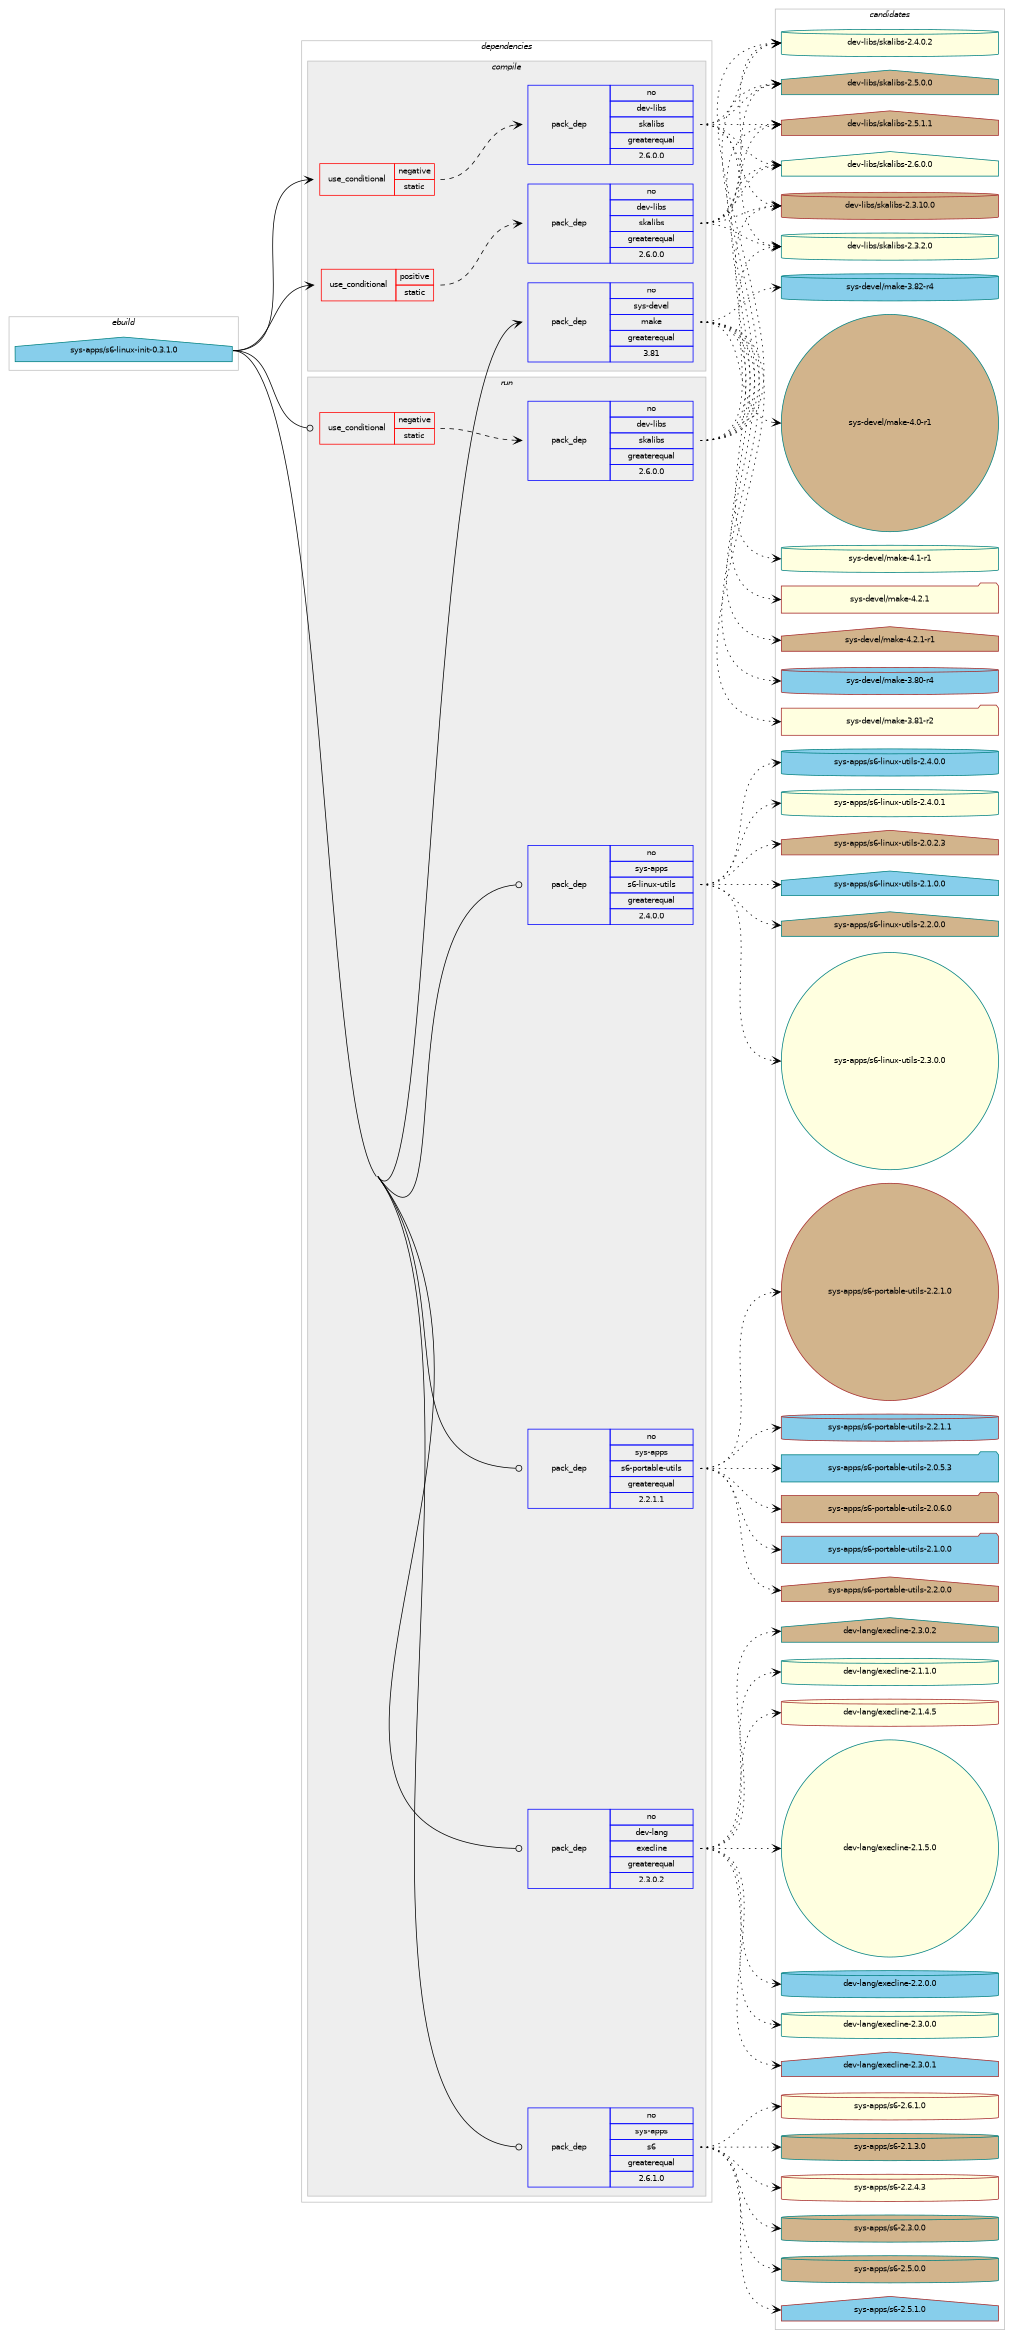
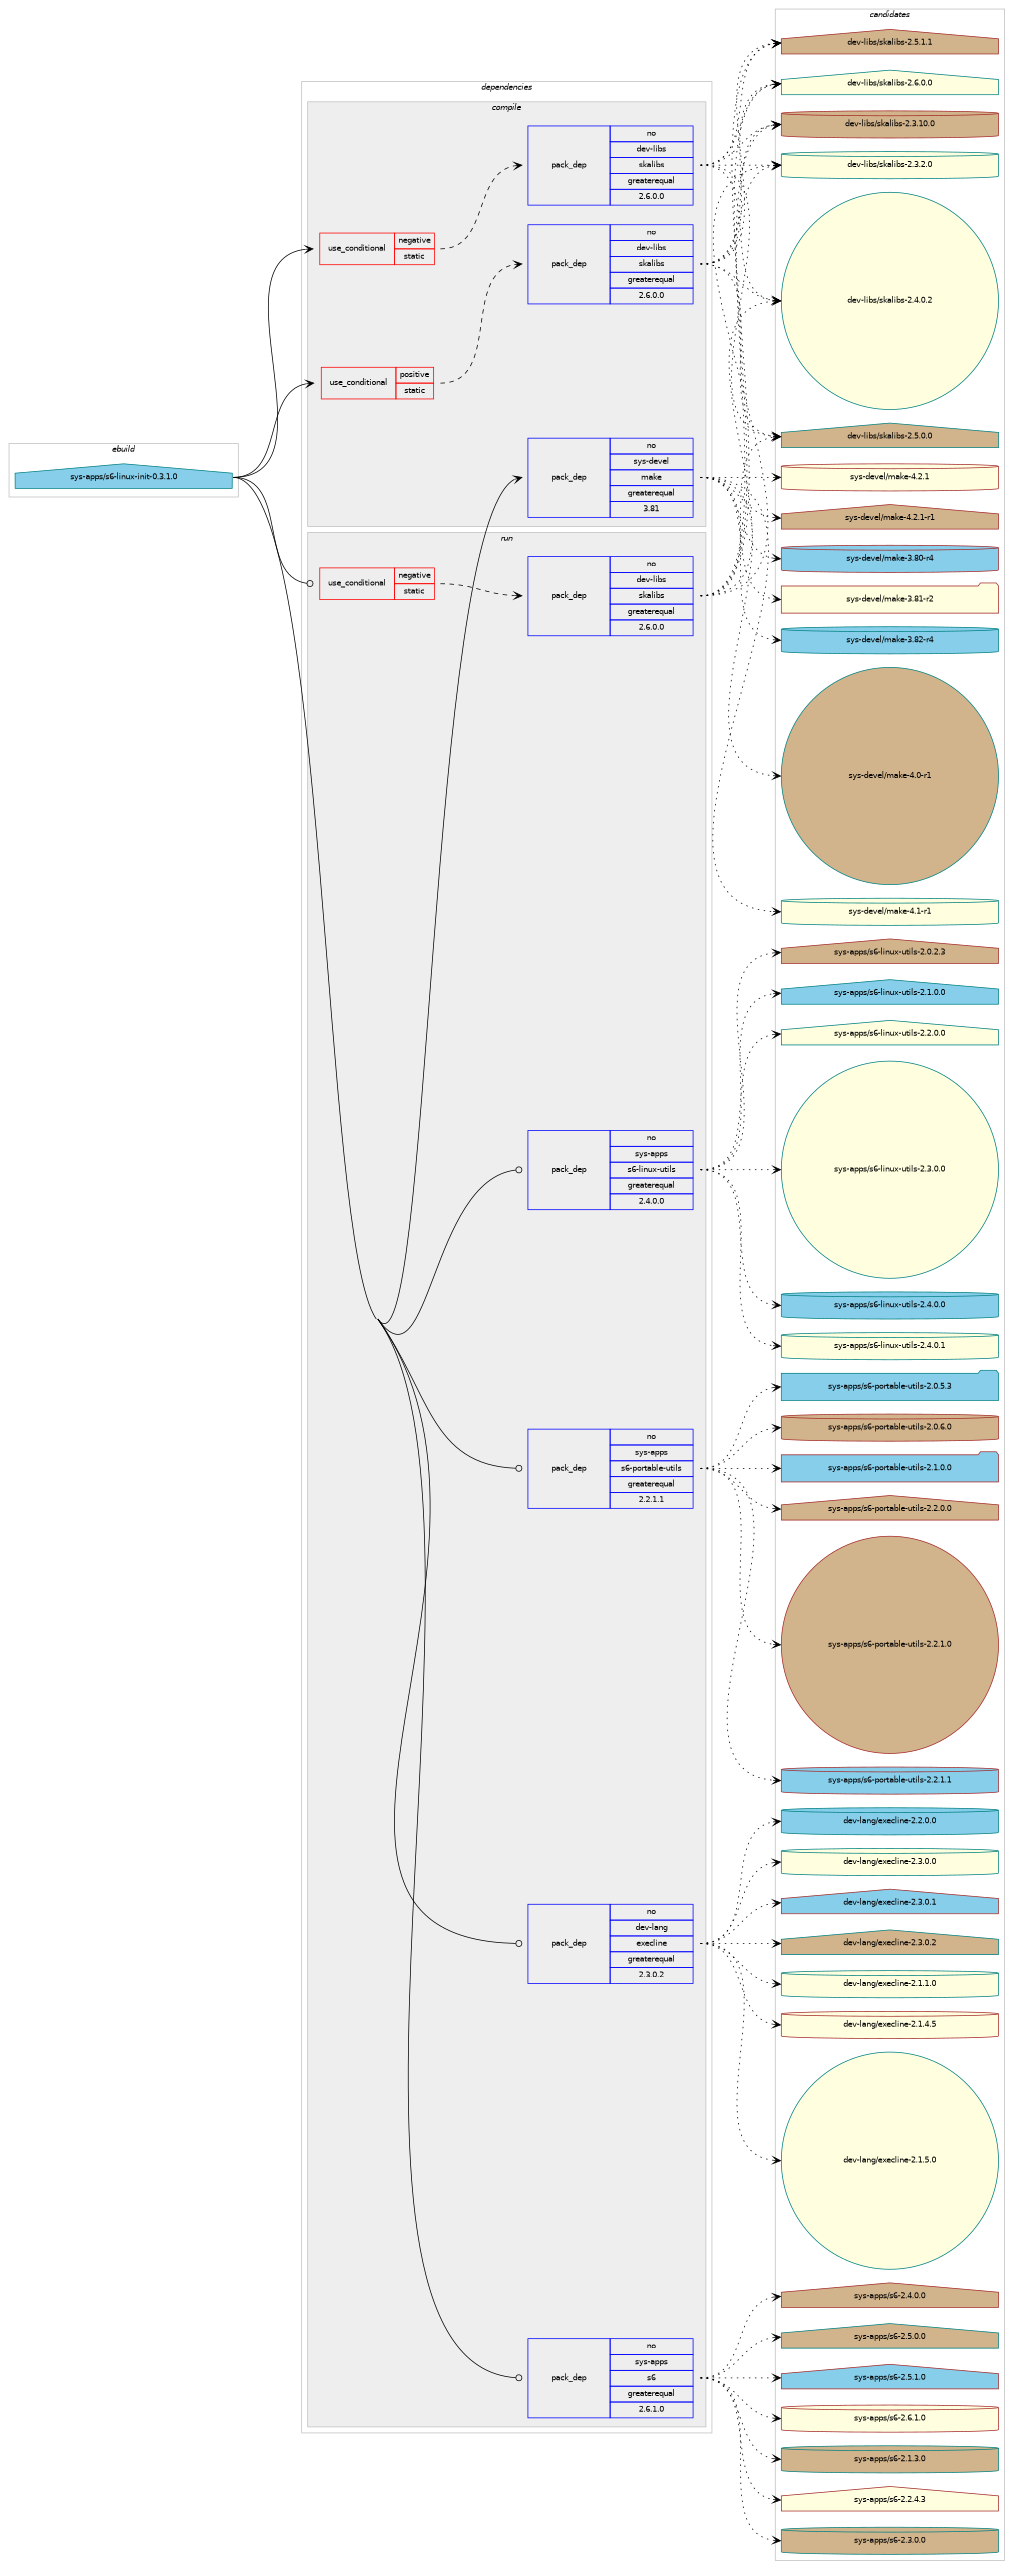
node "dev-libs/skalibs-2.4.0.2": shape cylinder -> circle
node "sys-devel/make-4.2.1": shape folder -> cylinder
node "sys-apps/s6-linux-utils-2.2.0.0": fillcolor tan -> lightyellow
node "sys-apps/s6-portable-utils-2.0.6.0": shape folder -> cylinder
node "sys-apps/s6-2.2.4.3": shape cylinder -> house
node "sys-apps/s6-2.5.0.0": shape cylinder -> house
node "sys-apps/s6-2.4.0.0": added
